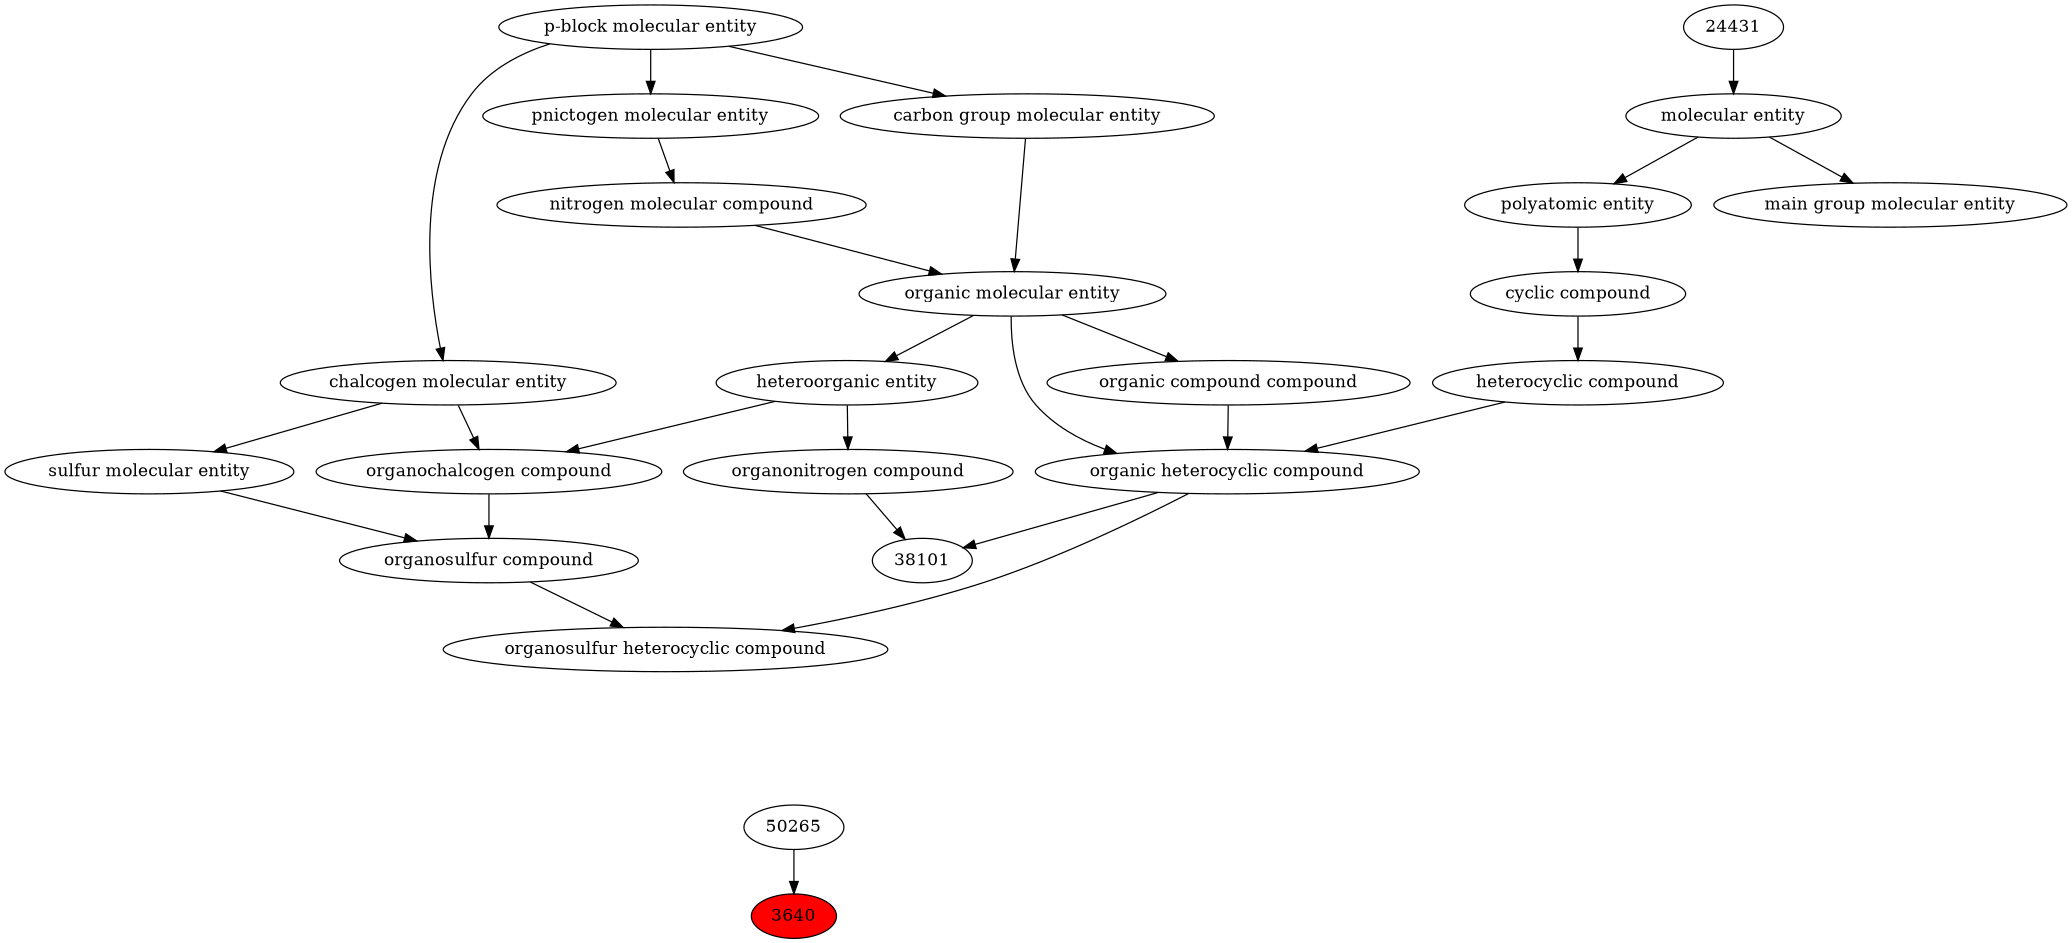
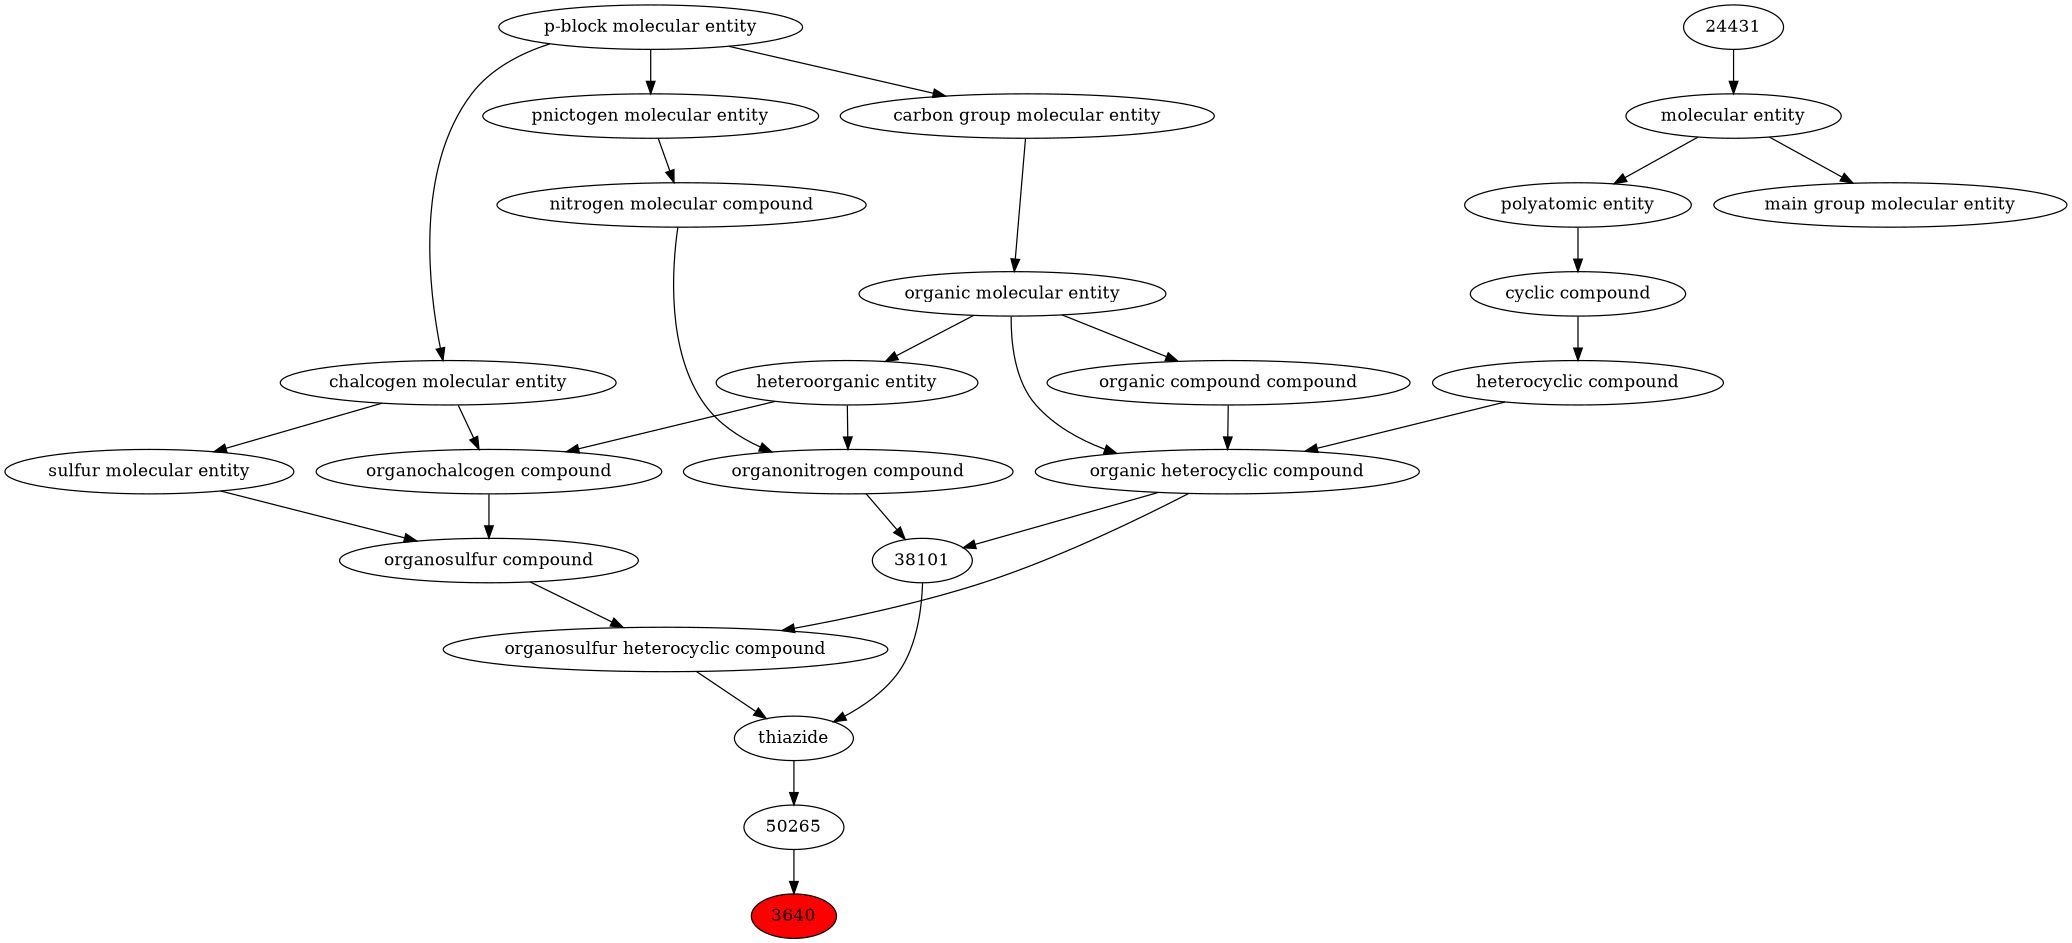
edge "nitrogen molecular compound" -> "organic molecular entity": now "nitrogen molecular compound" -> "organonitrogen compound"
node "thiazide": added
